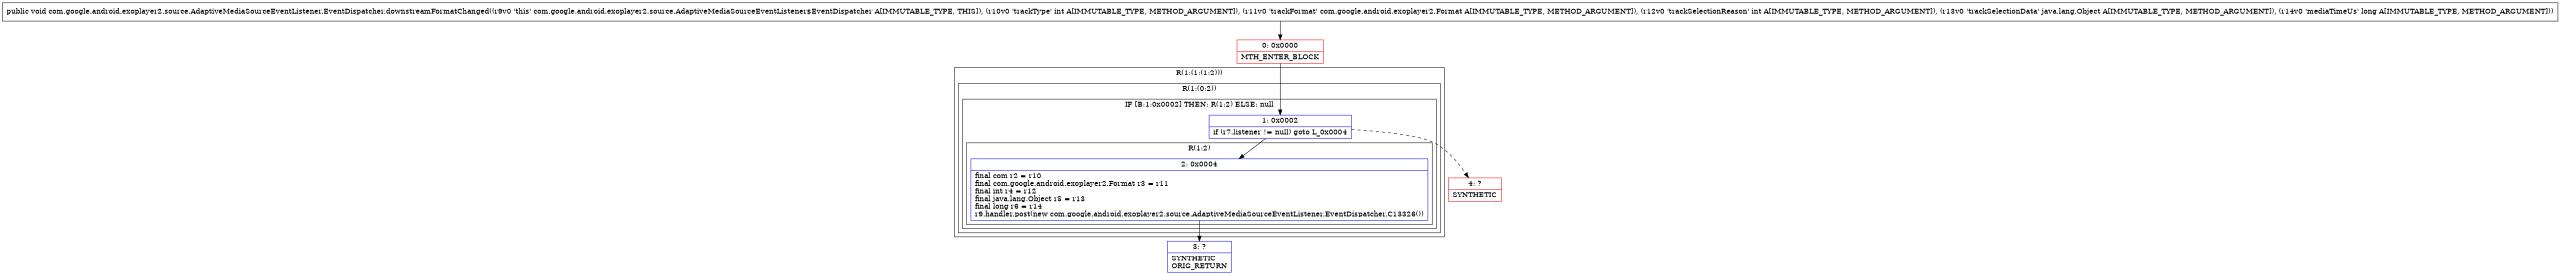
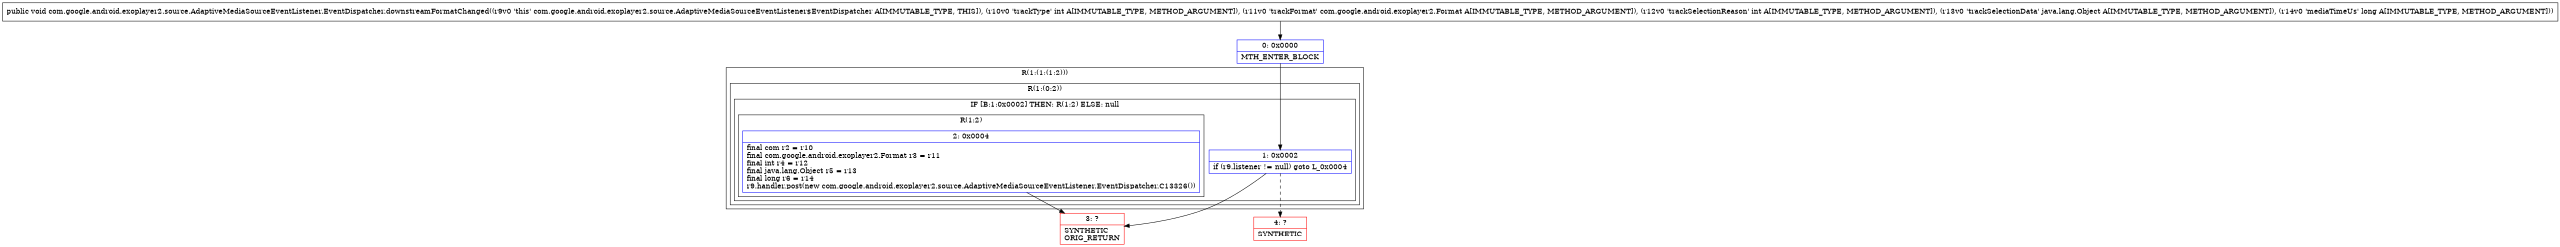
node "0: 0x0000": color red -> blue
node "1: 0x0002": text "if (r7.listener != null) goto L_0x0004" -> "if (r9.listener != null) goto L_0x0004"
edge "1: 0x0002" -> "2: 0x0004": now "1: 0x0002" -> "3: ?"
node "3: ?": color blue -> red
